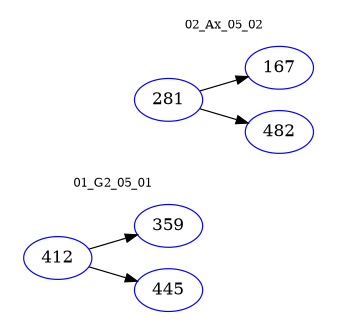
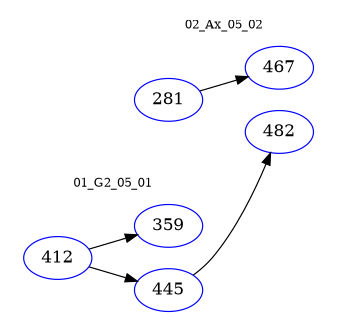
node "167": label "167" -> "467"
edge "281" -> "482": now "445" -> "482"
